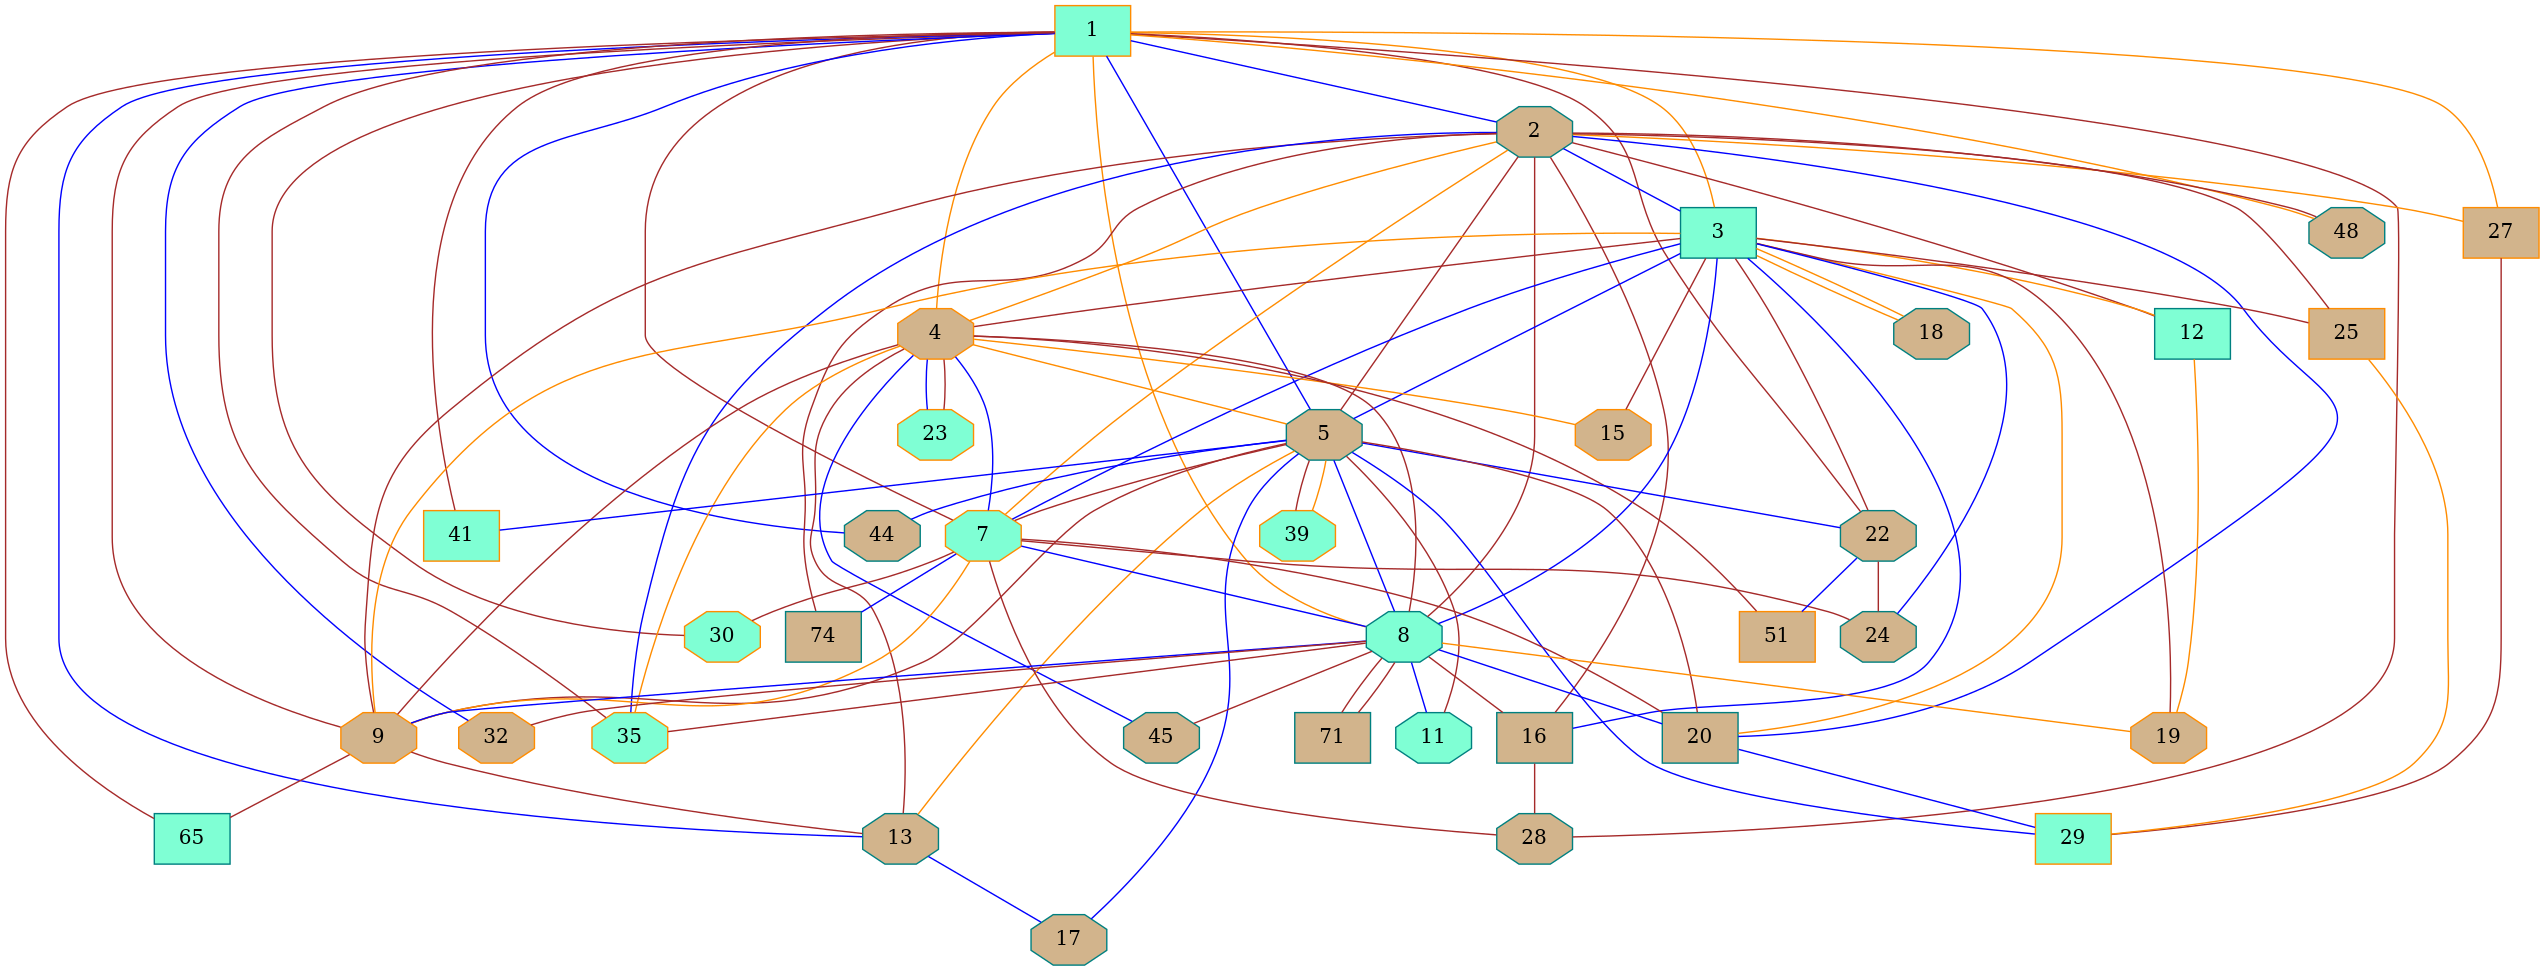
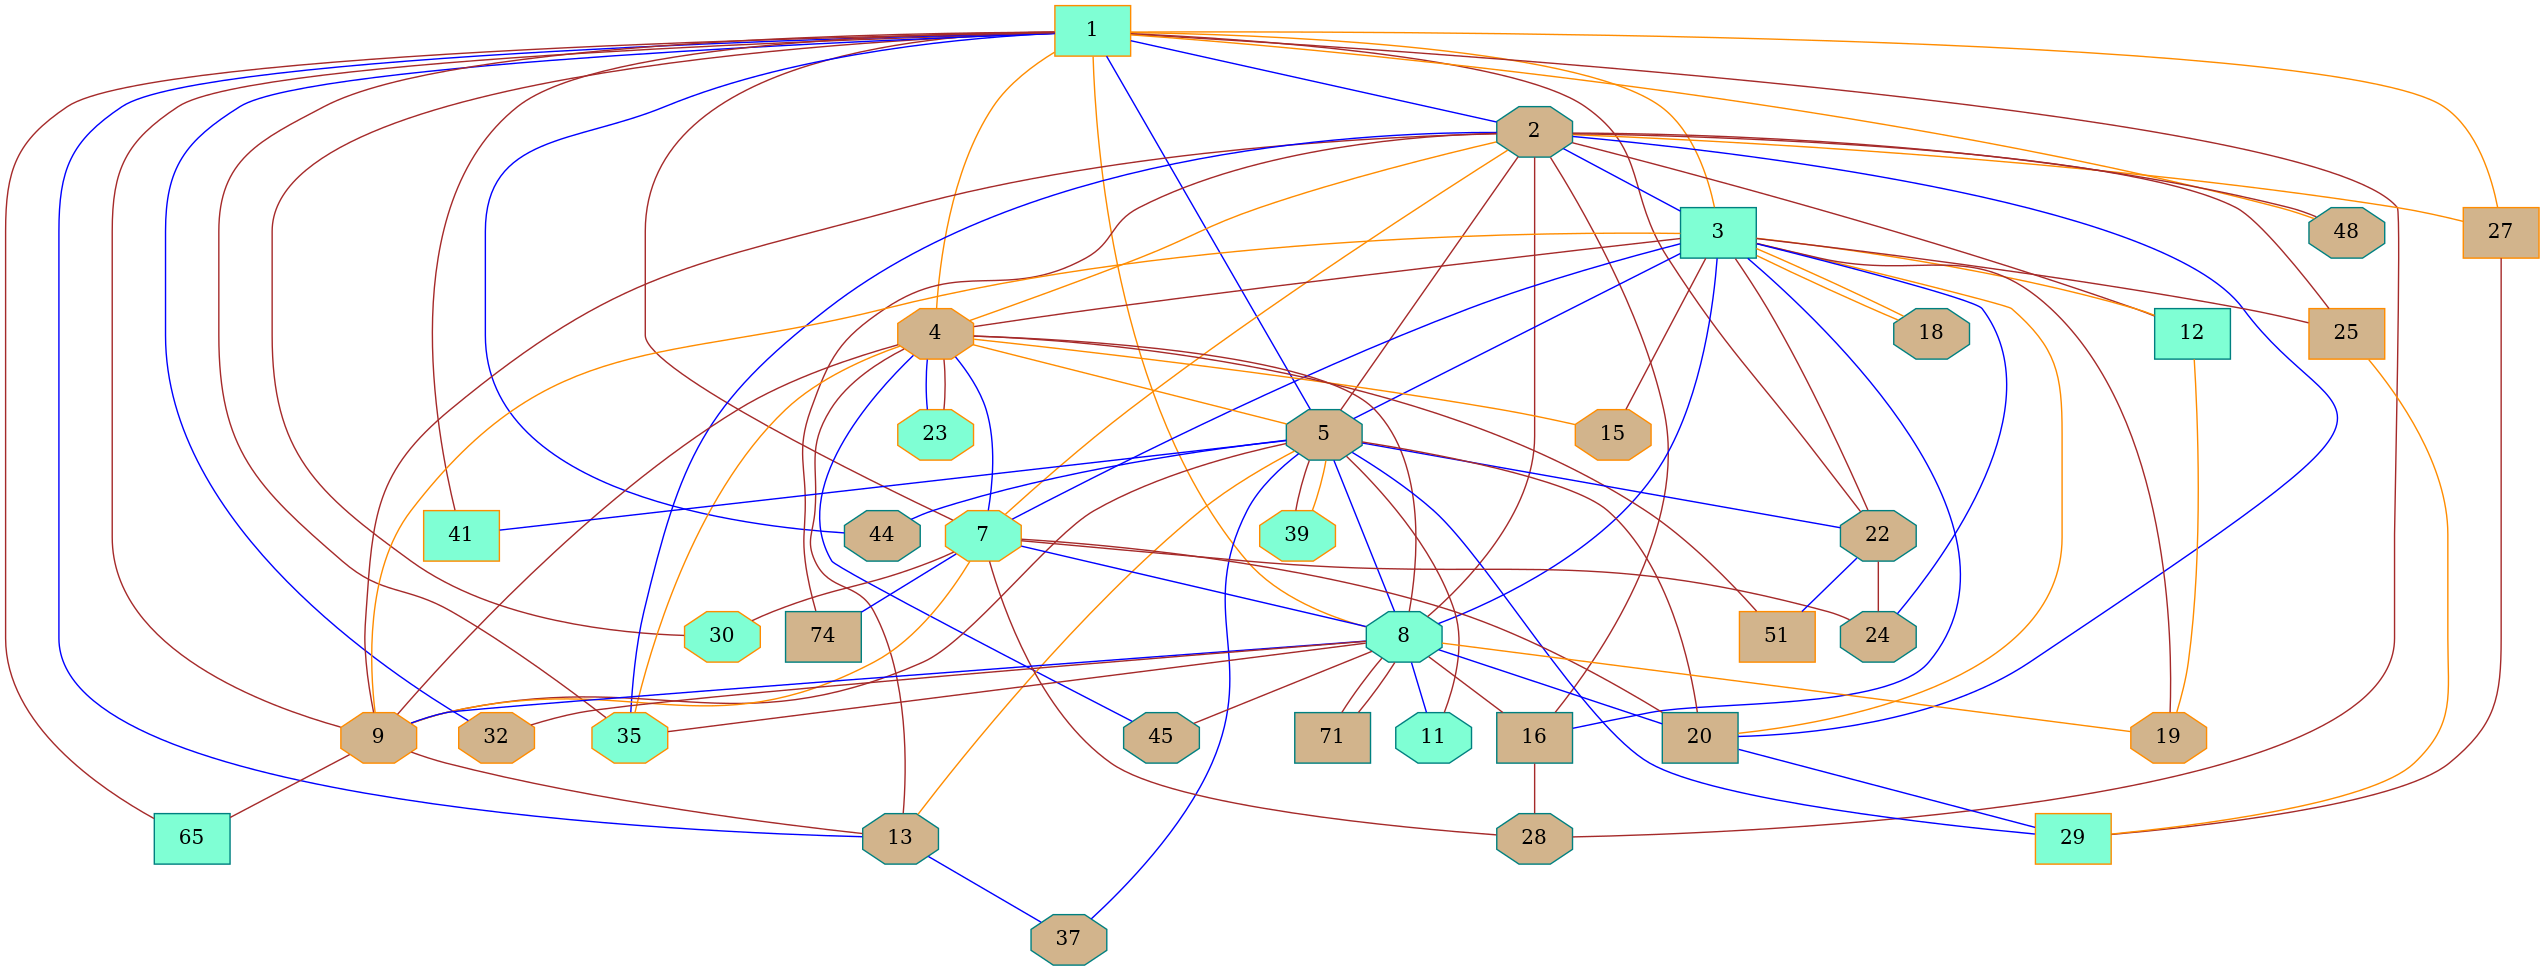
edge "5" -- "7": removed
node "17": label "17" -> "37"
